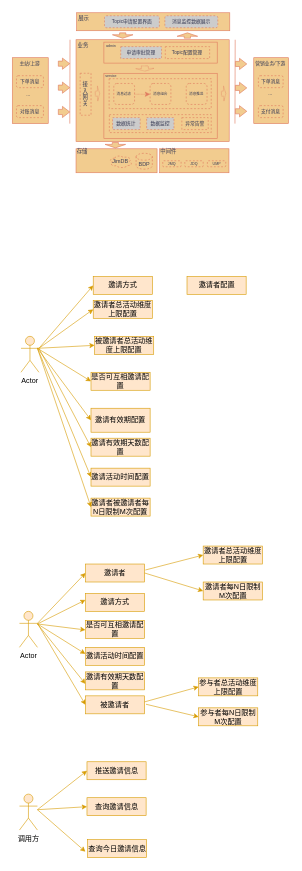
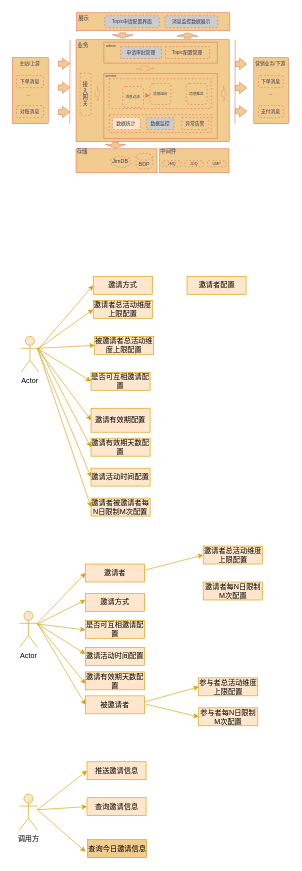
node "消息过滤": moved (124, 94) -> (133, 97)
node "数据统计": fillcolor #cccccc -> #ffe6cc
edge "邀请者" -> "邀请者每N日限制M次配置": removed
node "查询今日邀请信息": fillcolor #ffe6cc -> #f2cc8f
